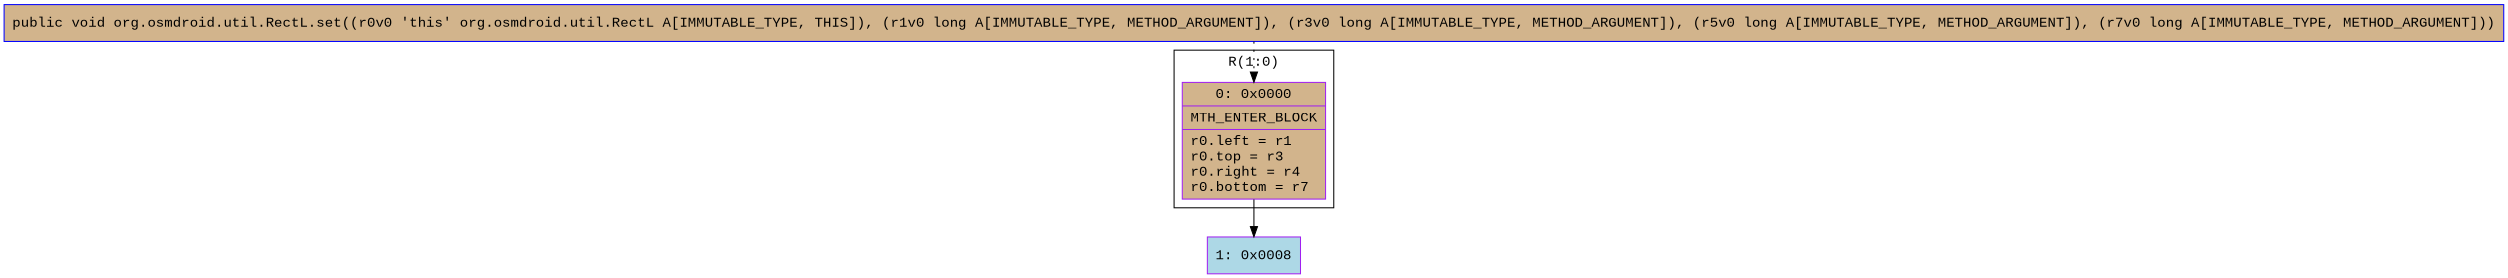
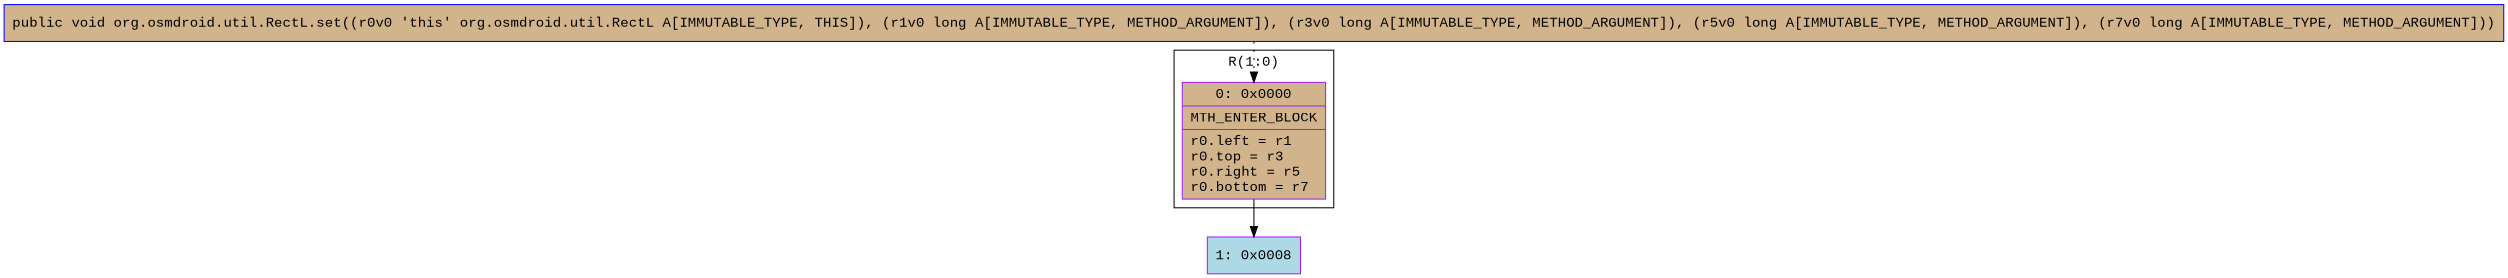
node "0: 0x0000": text "r0.right = r4" -> "r0.right = r5"
